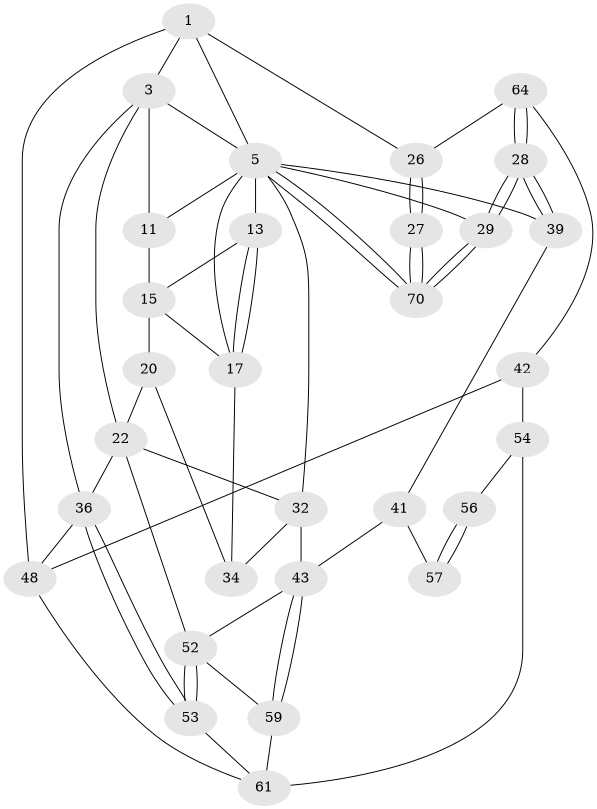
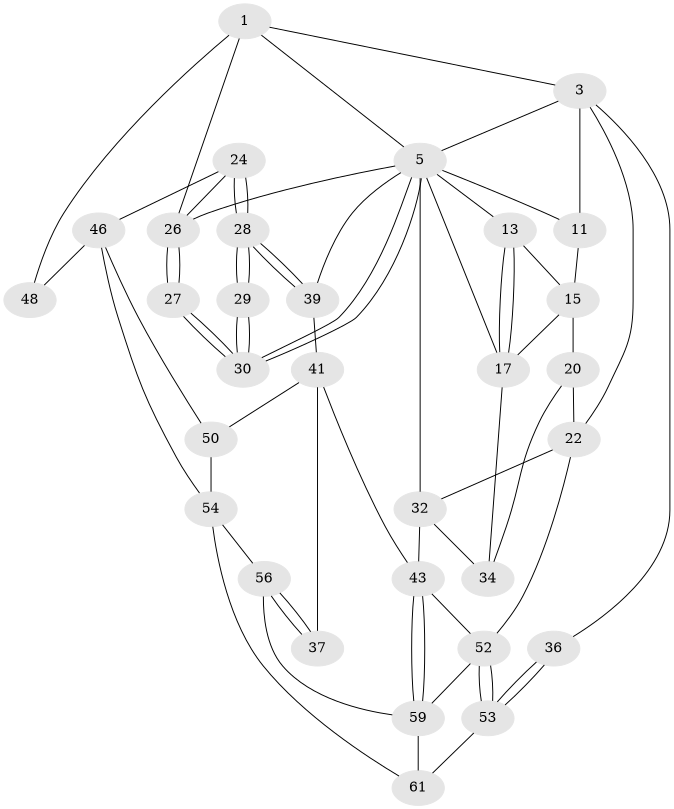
node "64": label "64" -> "24"
edge "5" -- "29": now "5" -- "26"
node "70": label "70" -> "30"
node "42": label "42" -> "46"
node "50": added
edge "22" -- "36": removed
edge "36" -- "48": removed
node "57": label "57" -> "37"
edge "56" -- "59": added
edge "48" -- "61": removed
